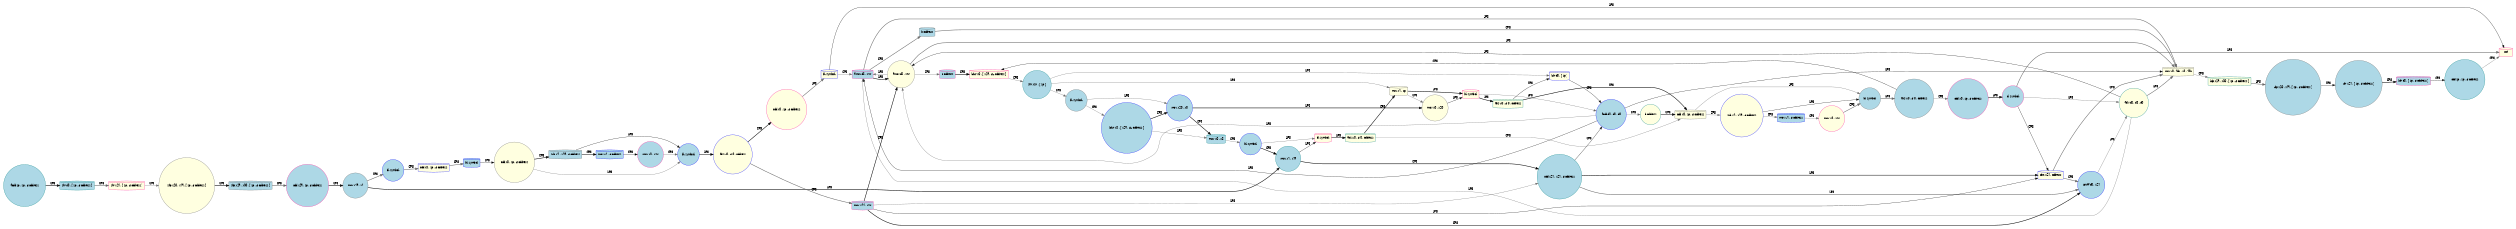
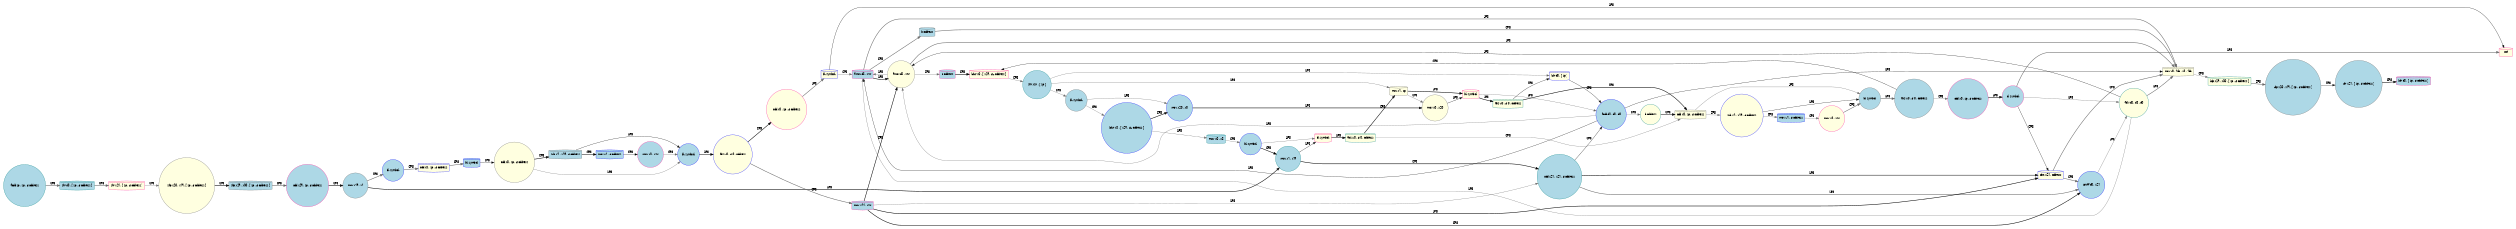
node "mov v0 . 16b , v8 . 13b": label "mov v0 . 16b , v8 . 13b" -> "mov v0 . 16b , v8 . 16b"
node "add sp , sp , # address": removed
edge "ldp x29 , x30 , [ sp , # address ]" -> "ldp x20 , x19 , [ sp , # address ]": label "DFG" -> "CFG"
edge "mov x20 , x0" -> "mov x0 , x8": removed, label "CFG"
edge "fadd sp , sp , # address" -> "str d8 , [ sp , # address ]": color black -> gray40
edge "mov x21 , xzr" -> "cbz x21 , address": style solid -> bold
